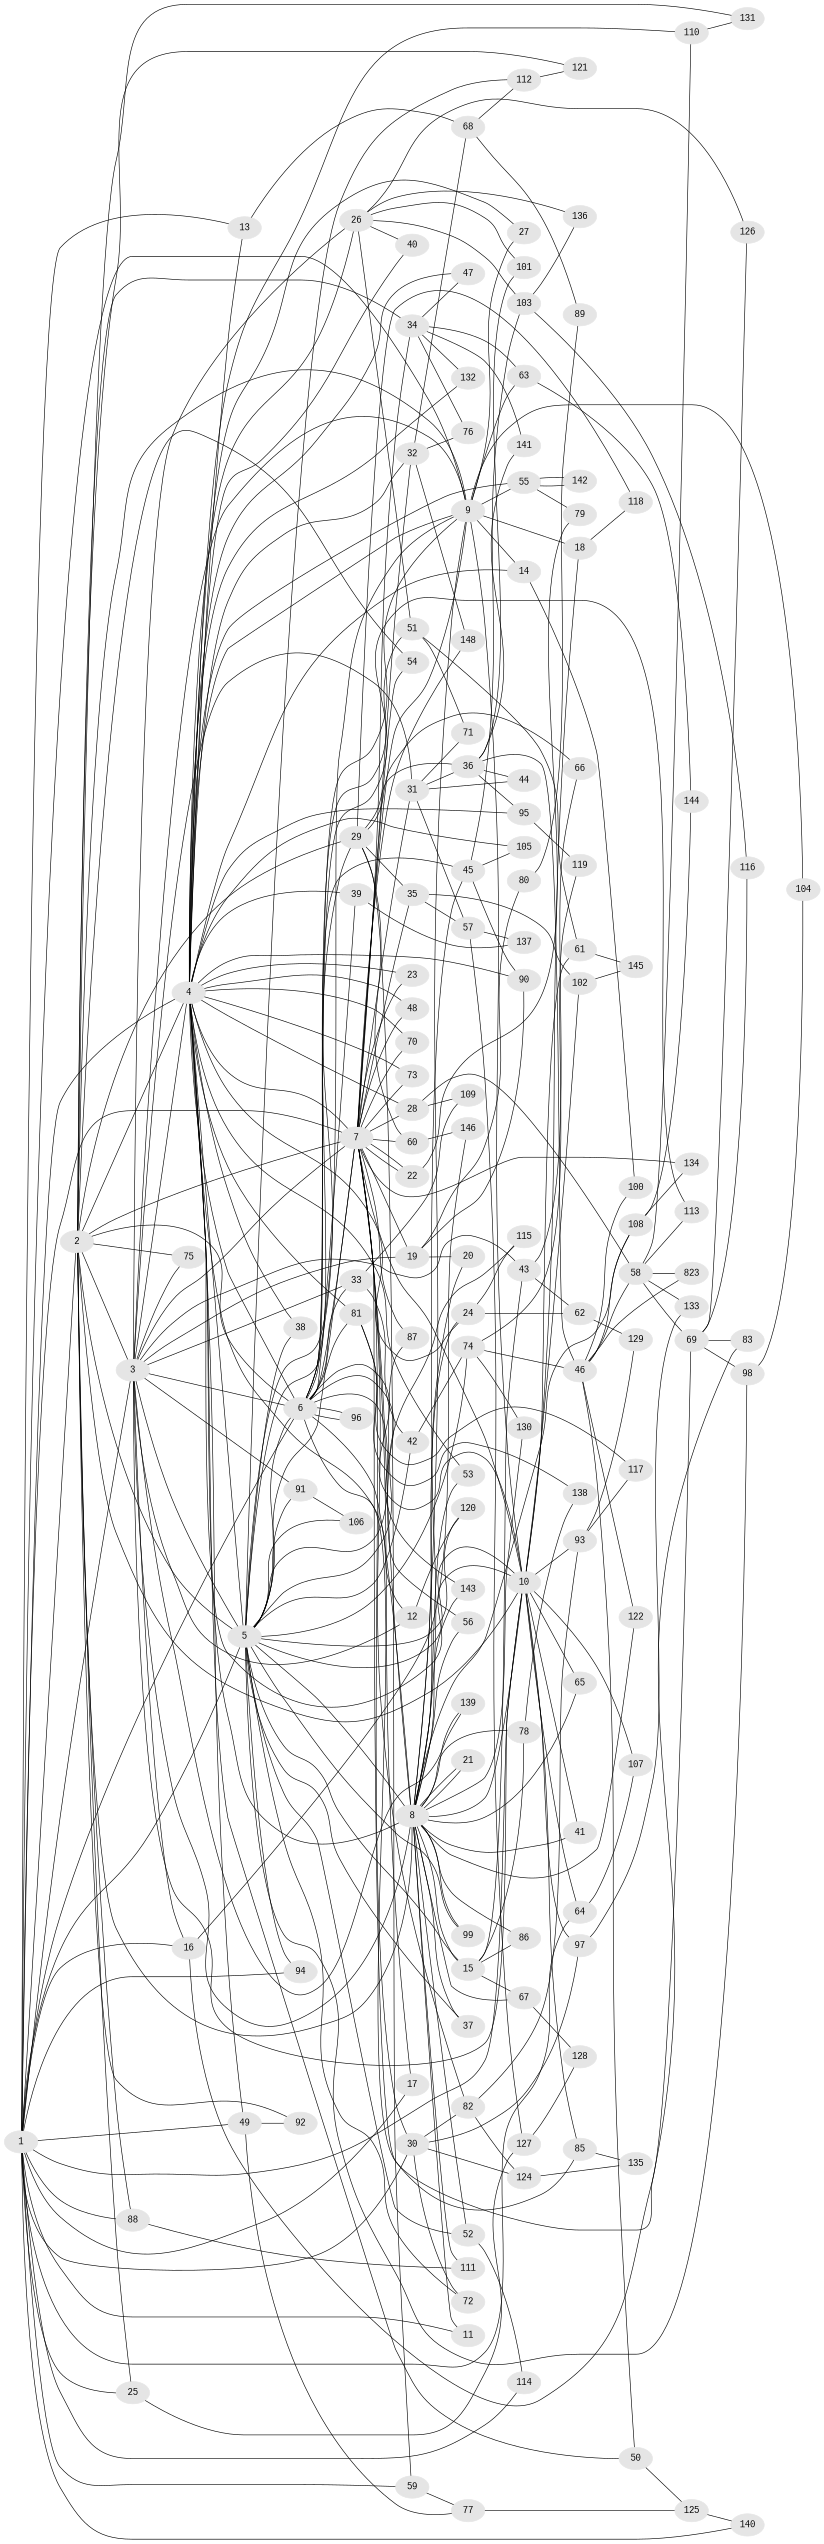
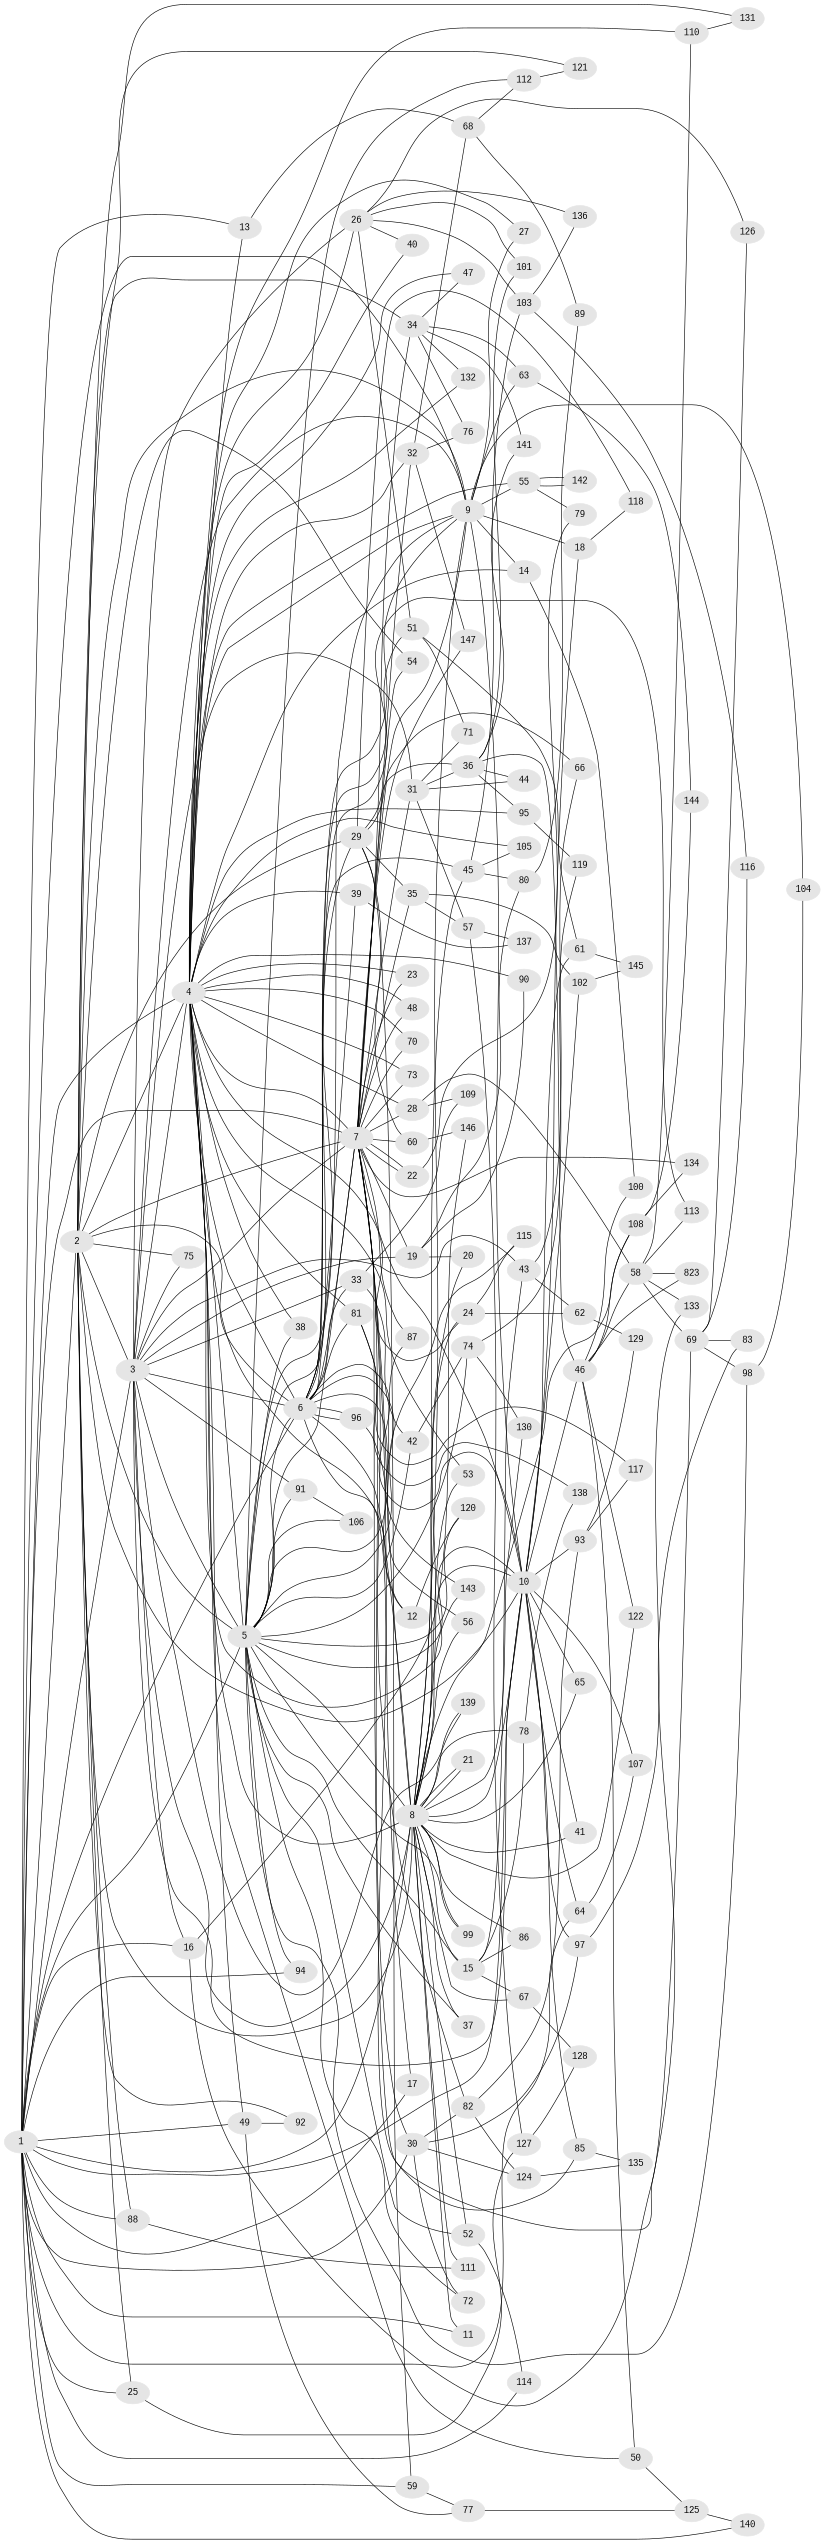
node "148": label "148" -> "147"
edge "45" -- "90": now "45" -- "80"
edge "74" -- "46": now "10" -- "46"
edge "3" -- "12": now "96" -- "12"
edge "8" -- "1": added
